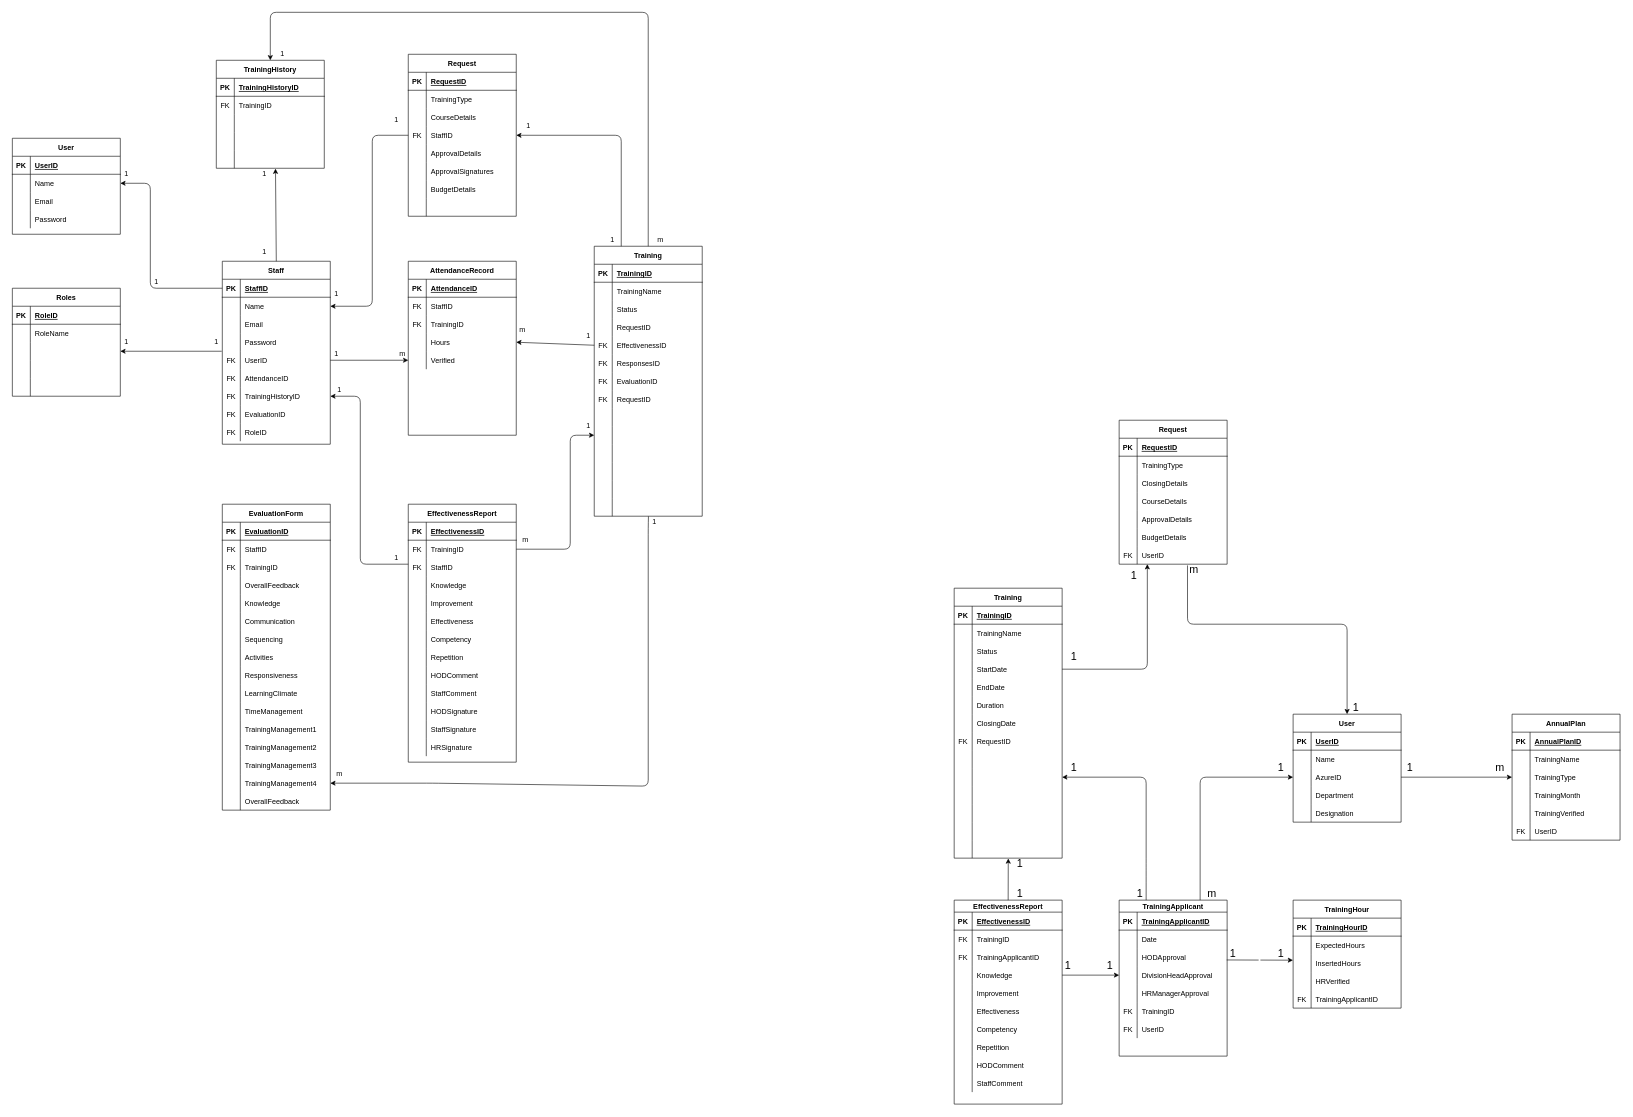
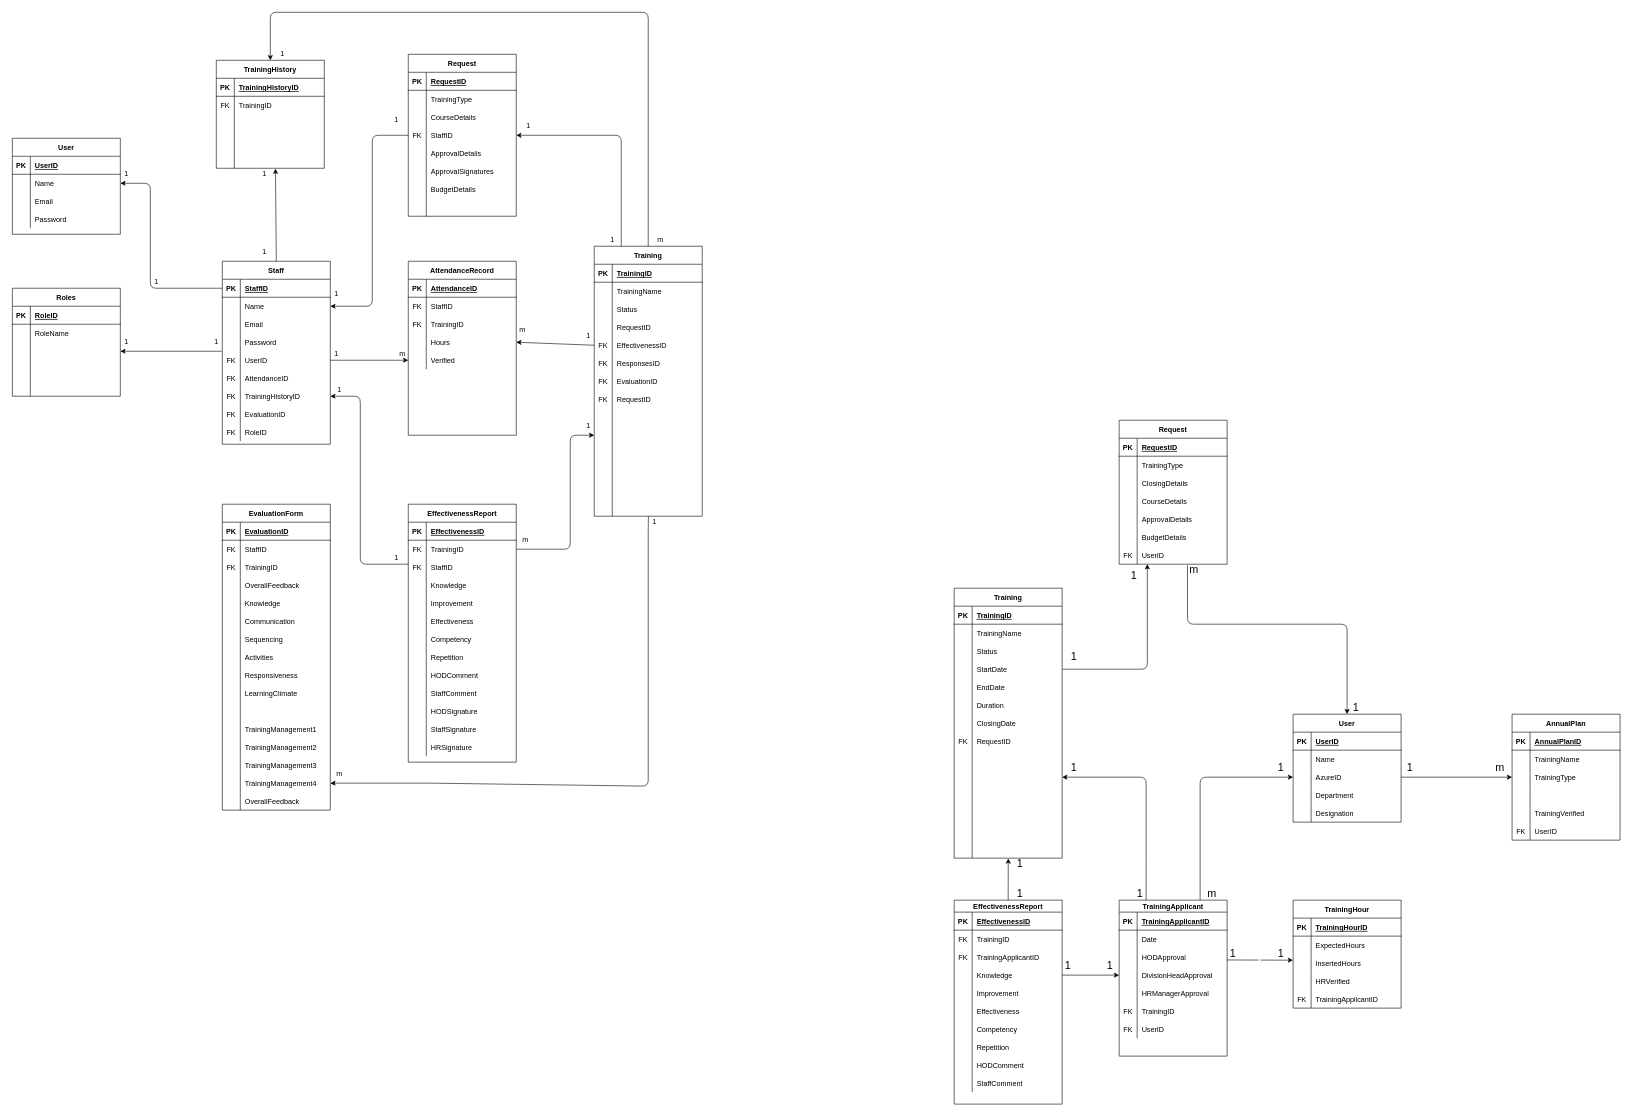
node "TimeManagement": removed
node "TrainingMonth": removed
